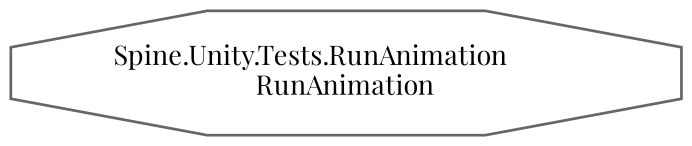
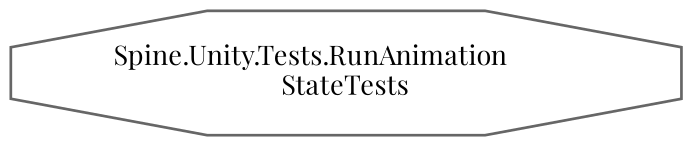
node "Spine.Unity.Tests.RunAnimation RunAnimation": label "Spine.Unity.Tests.RunAnimation RunAnimation" -> "Spine.Unity.Tests.RunAnimation StateTests"
